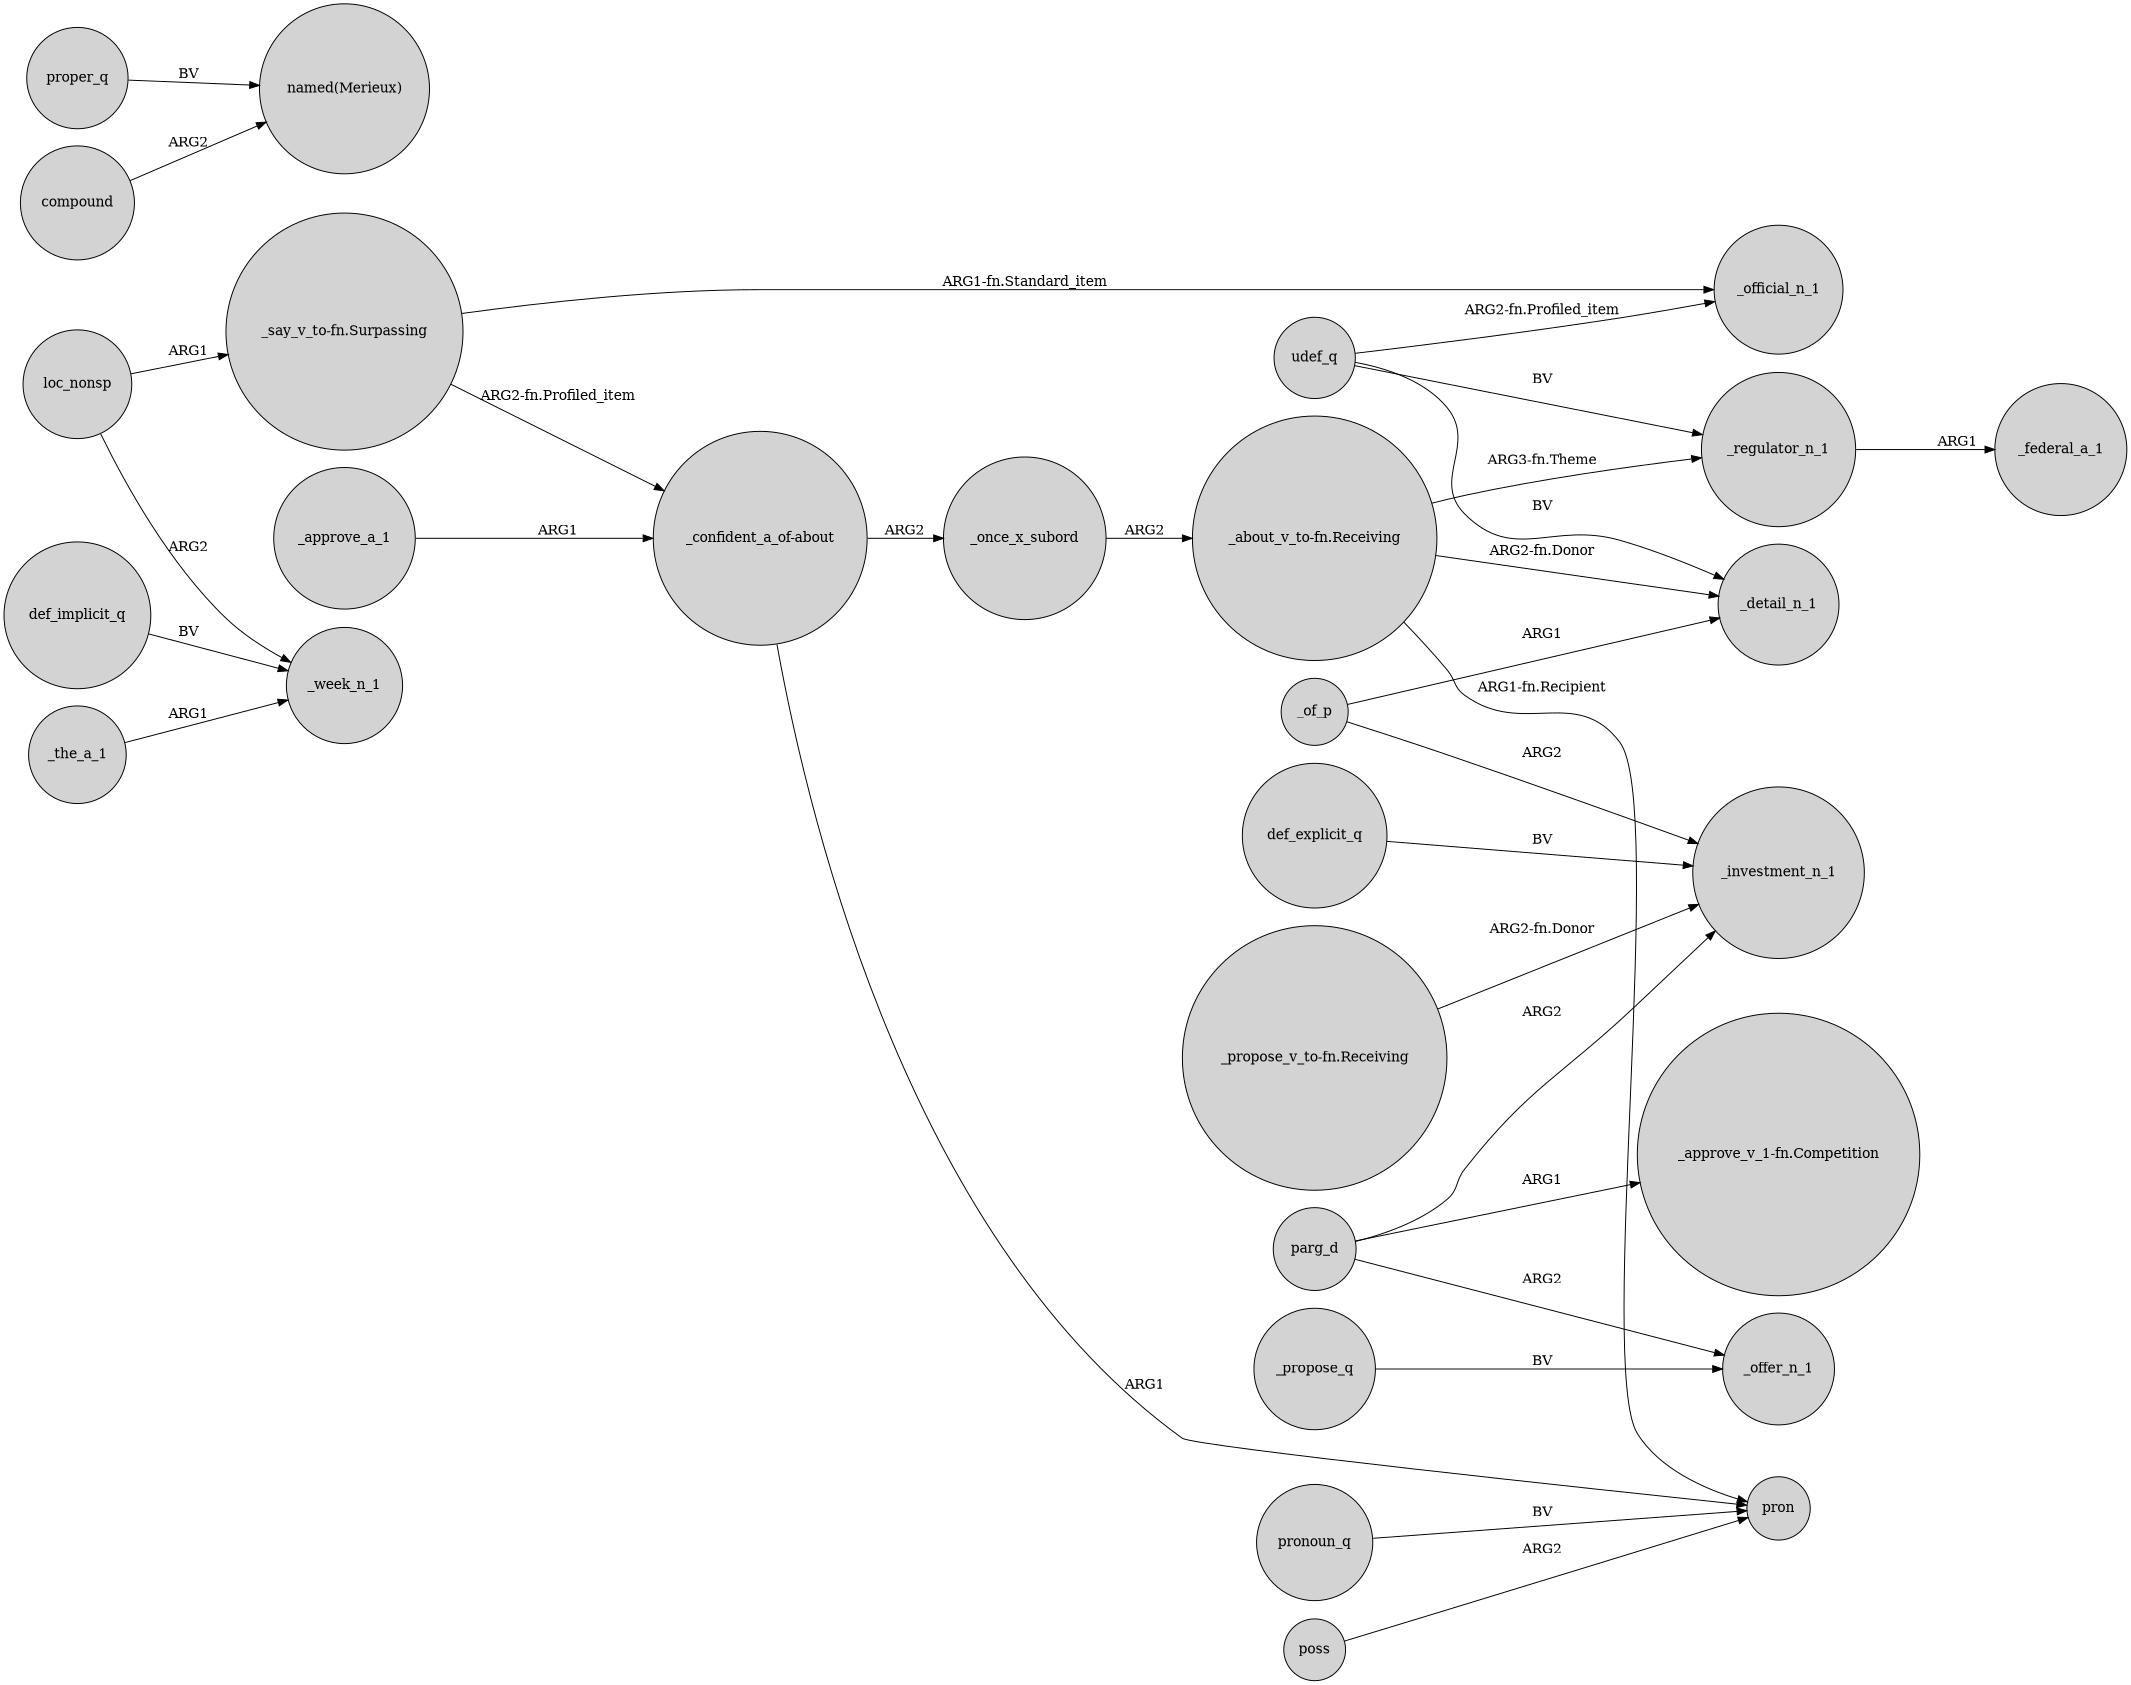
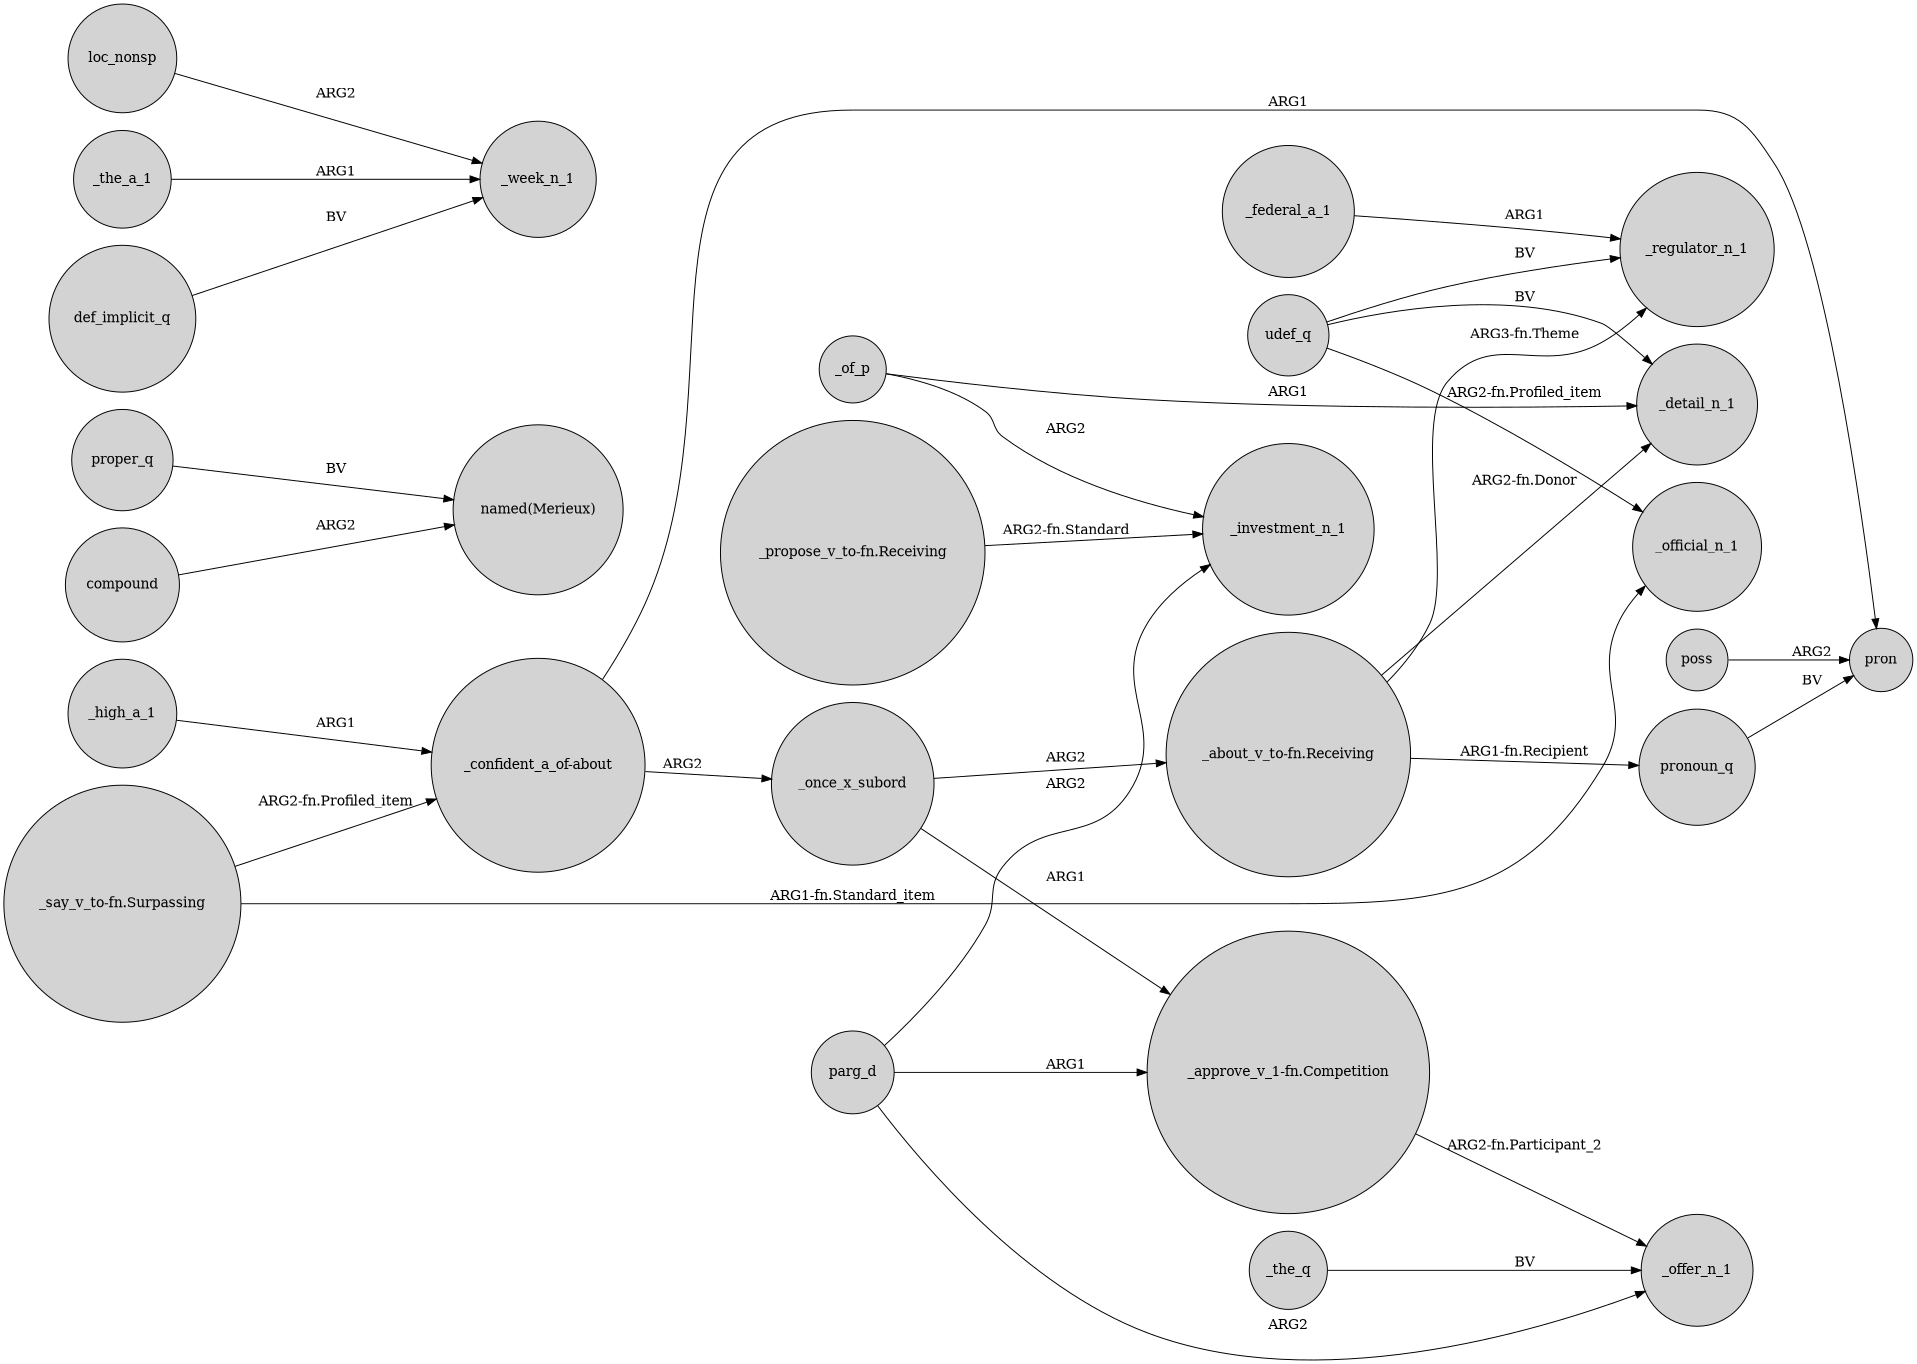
edge "loc_nonsp" -> "_say_v_to-fn.Surpassing": removed, label "ARG1"
edge "_regulator_n_1" -> "_federal_a_1": reversed
node "_approve_a_1": label "_approve_a_1" -> "_high_a_1"
node "def_explicit_q": removed
edge "_once_x_subord" -> "_approve_v_1-fn.Competition": added, label "ARG1"
edge "_propose_v_to-fn.Receiving" -> "_investment_n_1": label "ARG2-fn.Donor" -> "ARG2-fn.Standard"
edge "_about_v_to-fn.Receiving" -> "pron": now "_about_v_to-fn.Receiving" -> "pronoun_q"
edge "_approve_v_1-fn.Competition" -> "_offer_n_1": added, label "ARG2-fn.Participant_2"
node "_propose_q": label "_propose_q" -> "_the_q"
